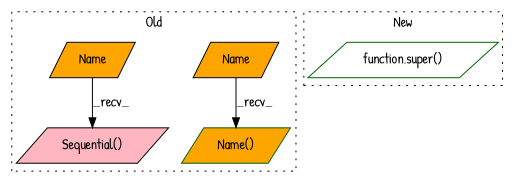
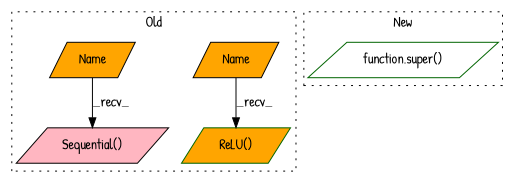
node "Name()": label "Name()" -> "ReLU()"
